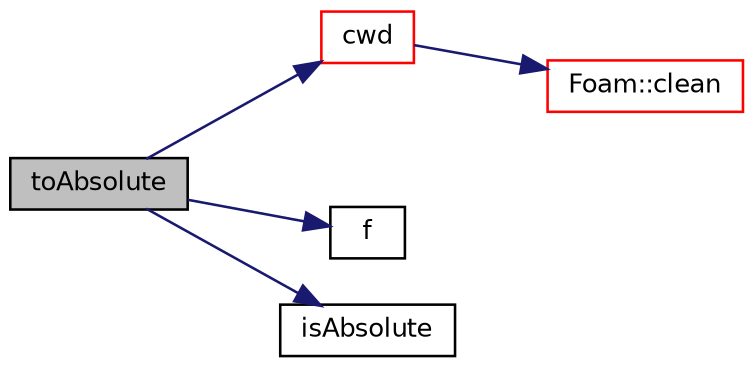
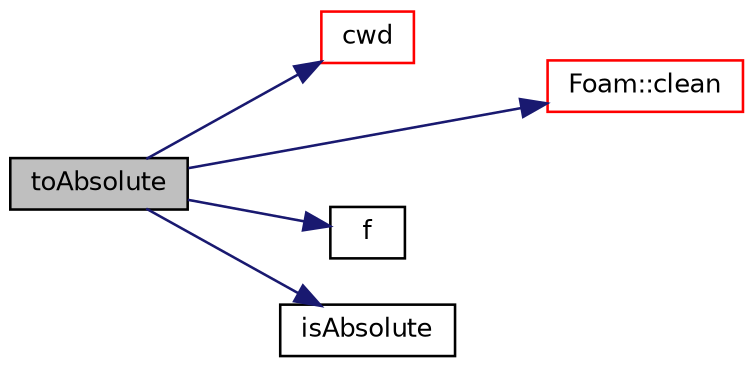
edge "cwd" -> "Foam::clean": now "toAbsolute" -> "Foam::clean"
